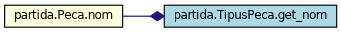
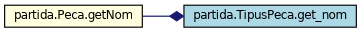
node "partida.Peca.nom": label "partida.Peca.nom" -> "partida.Peca.getNom"
